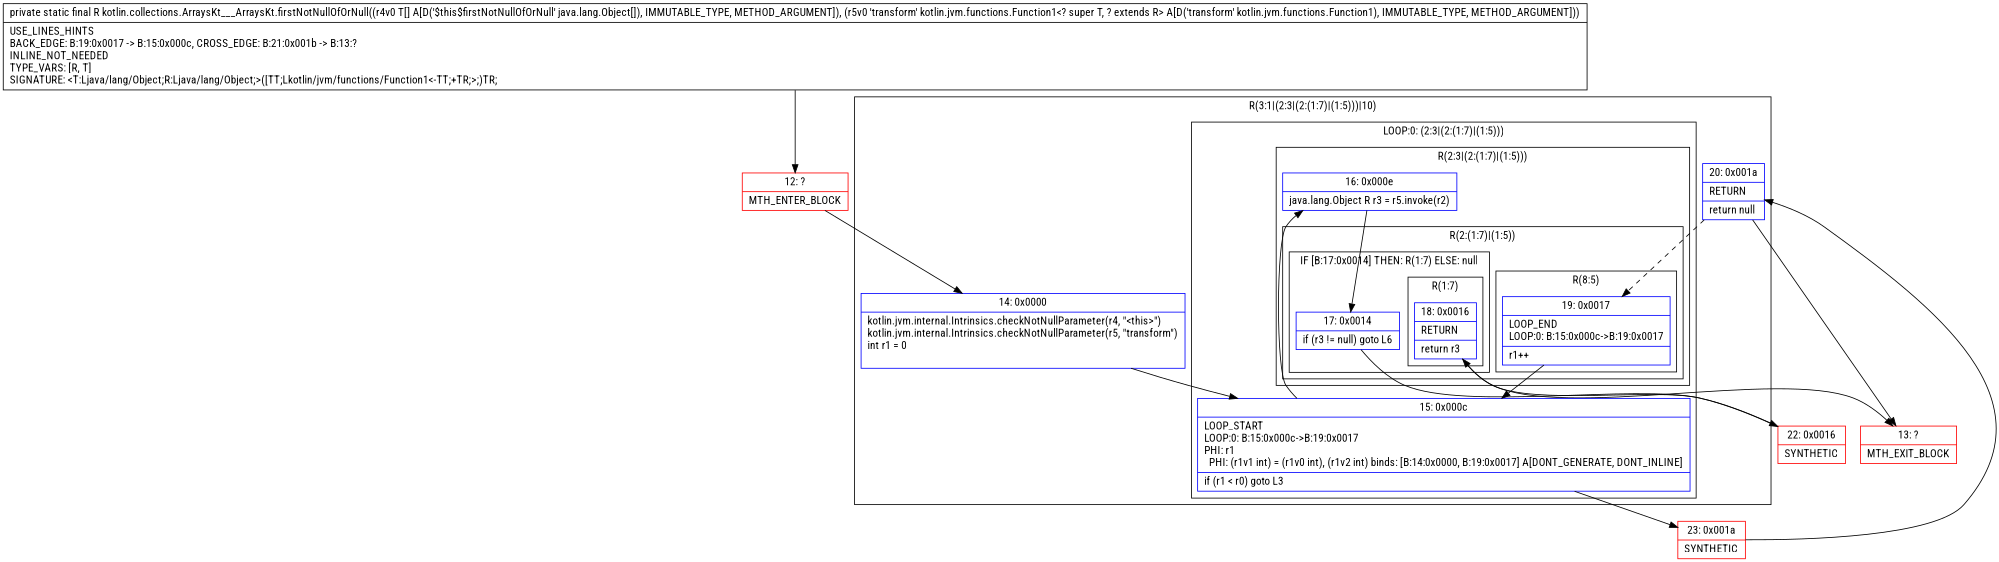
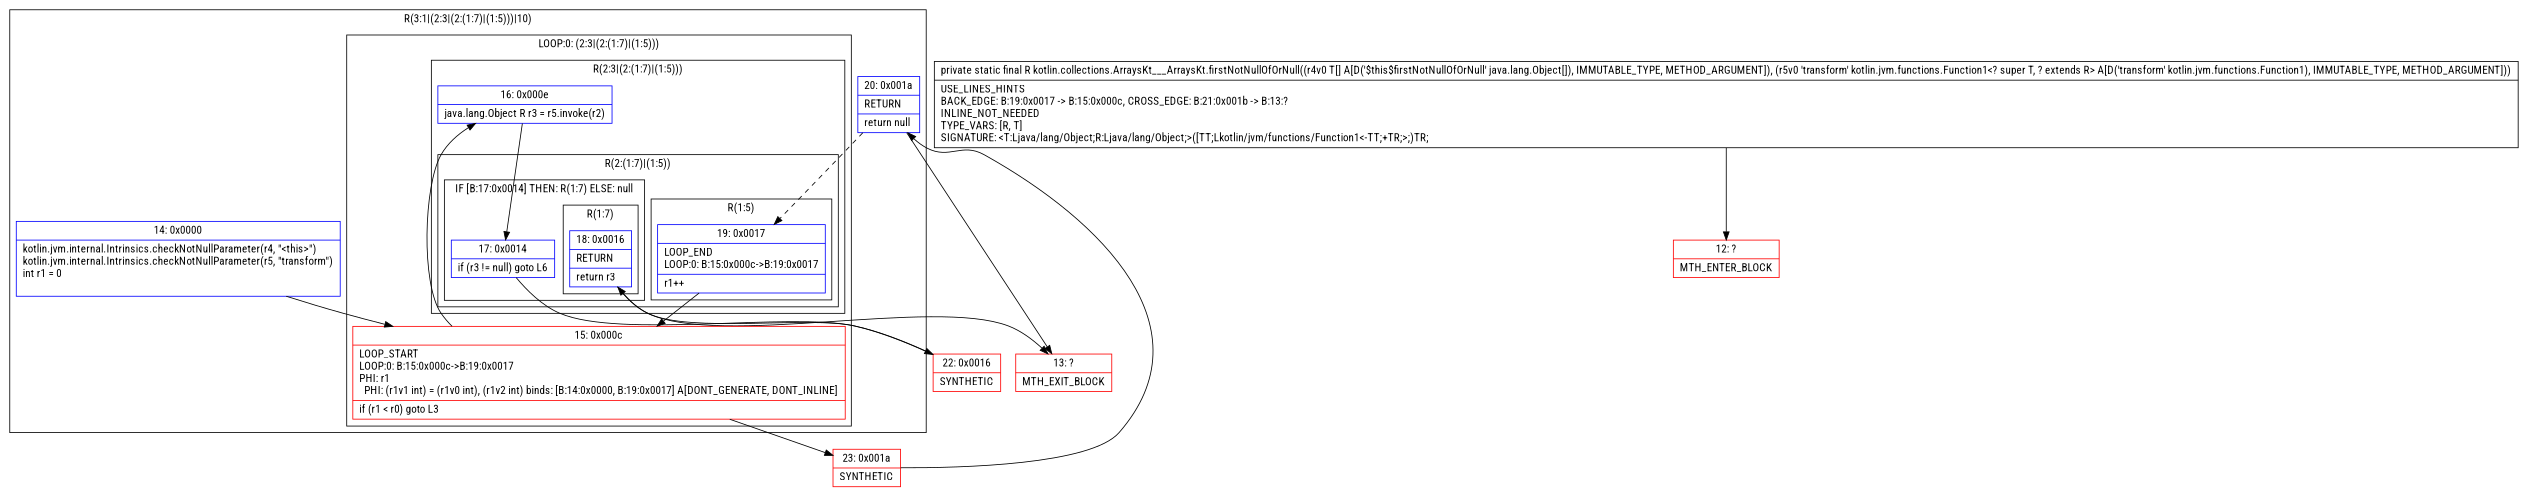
edge "12: ?" -> "14: 0x0000": removed
cluster "R(8:5)": label "R(8:5)" -> "R(1:5)"
node "15: 0x000c": color blue -> red
